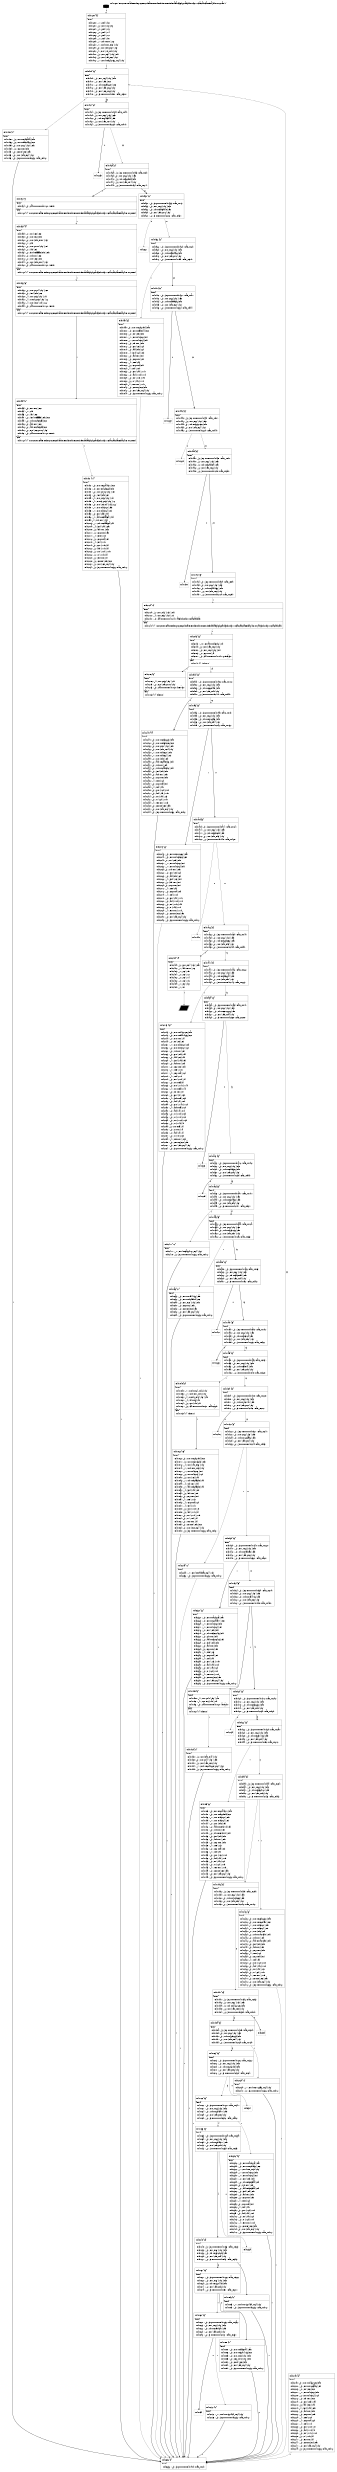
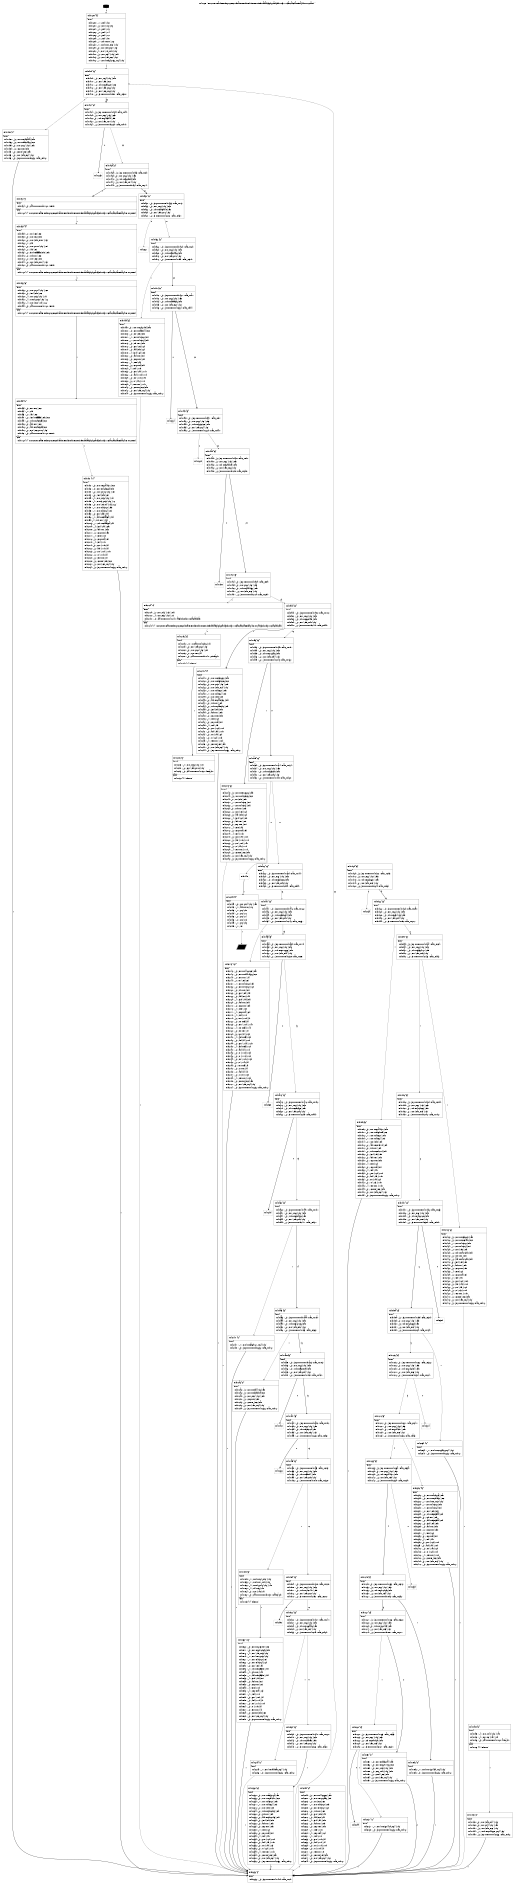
edge "0x4021d5 [23]" -> "0x4019dd [25]": now "0x4019c4 [25]" -> "0x4019dd [25]"
edge "0x401a28 [25]" -> "0x4024d9 [19]": now "0x401d4e" -> "0x4024d9 [19]"
node "0x401b54 [25]": removed
